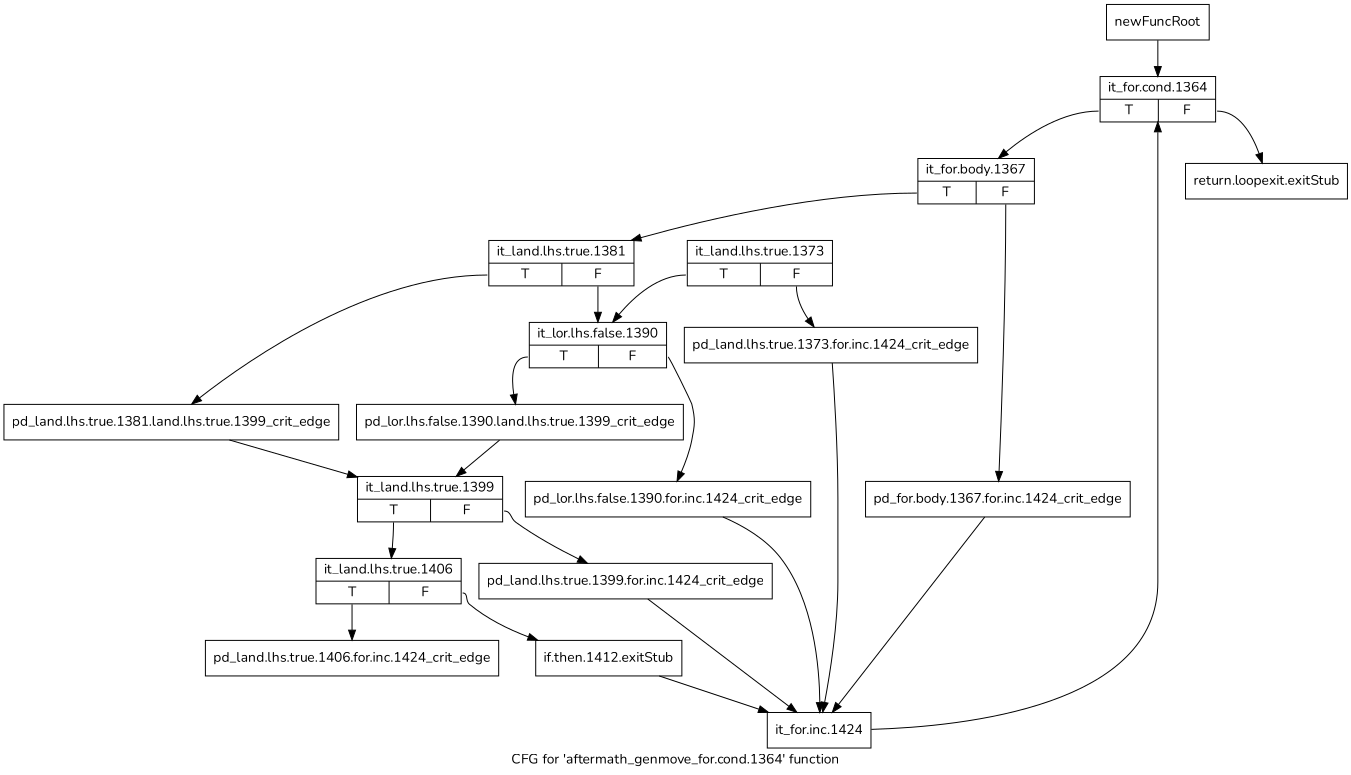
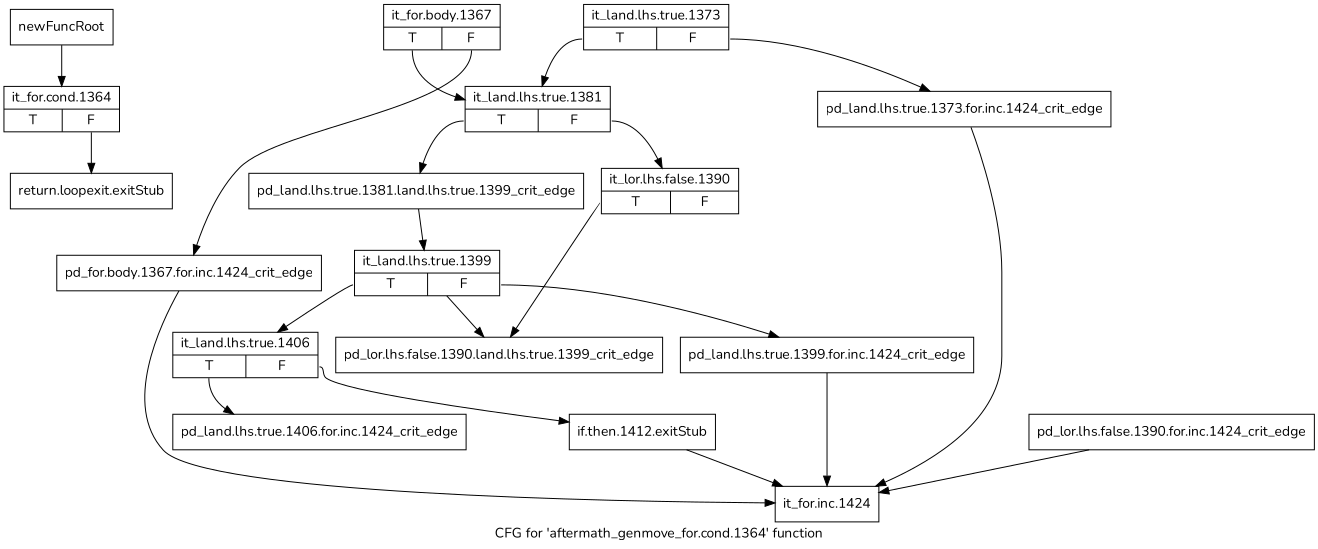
edge "it_for.cond.1364" -> "it_for.body.1367": removed
edge "it_land.lhs.true.1373" -> "it_lor.lhs.false.1390": now "it_land.lhs.true.1373" -> "it_land.lhs.true.1381"
edge "it_lor.lhs.false.1390" -> "pd_lor.lhs.false.1390.for.inc.1424_crit_edge": removed
edge "pd_lor.lhs.false.1390.land.lhs.true.1399_crit_edge" -> "it_land.lhs.true.1399": reversed
edge "it_for.inc.1424" -> "it_for.cond.1364": removed
